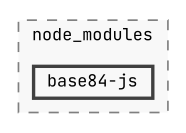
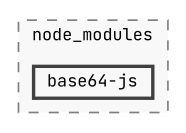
node "base84-js": label "base84-js" -> "base64-js"
